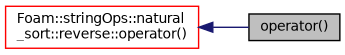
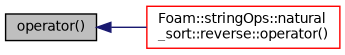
edge "operator()" -> "Foam::stringOps::natural _sort::reverse::operator()": reversed
